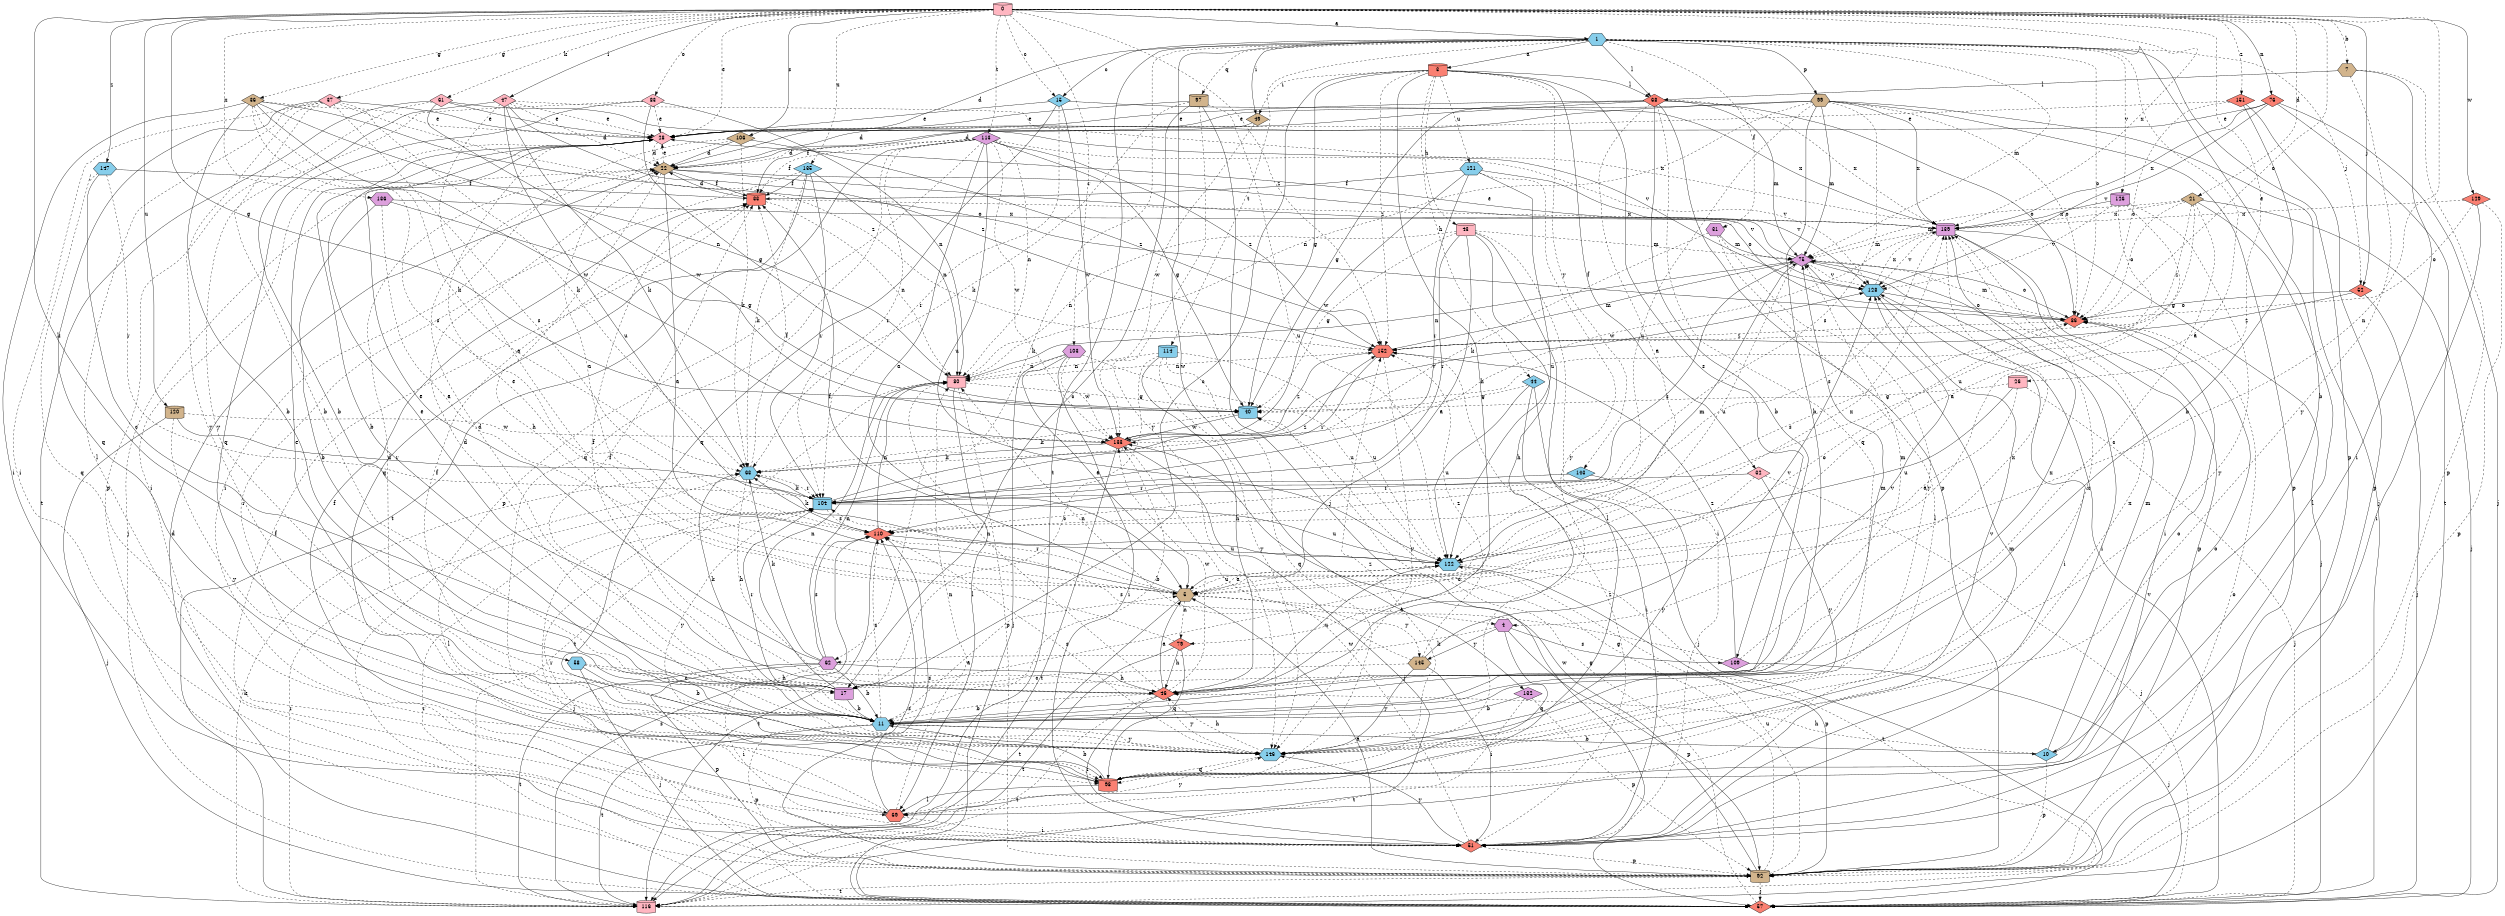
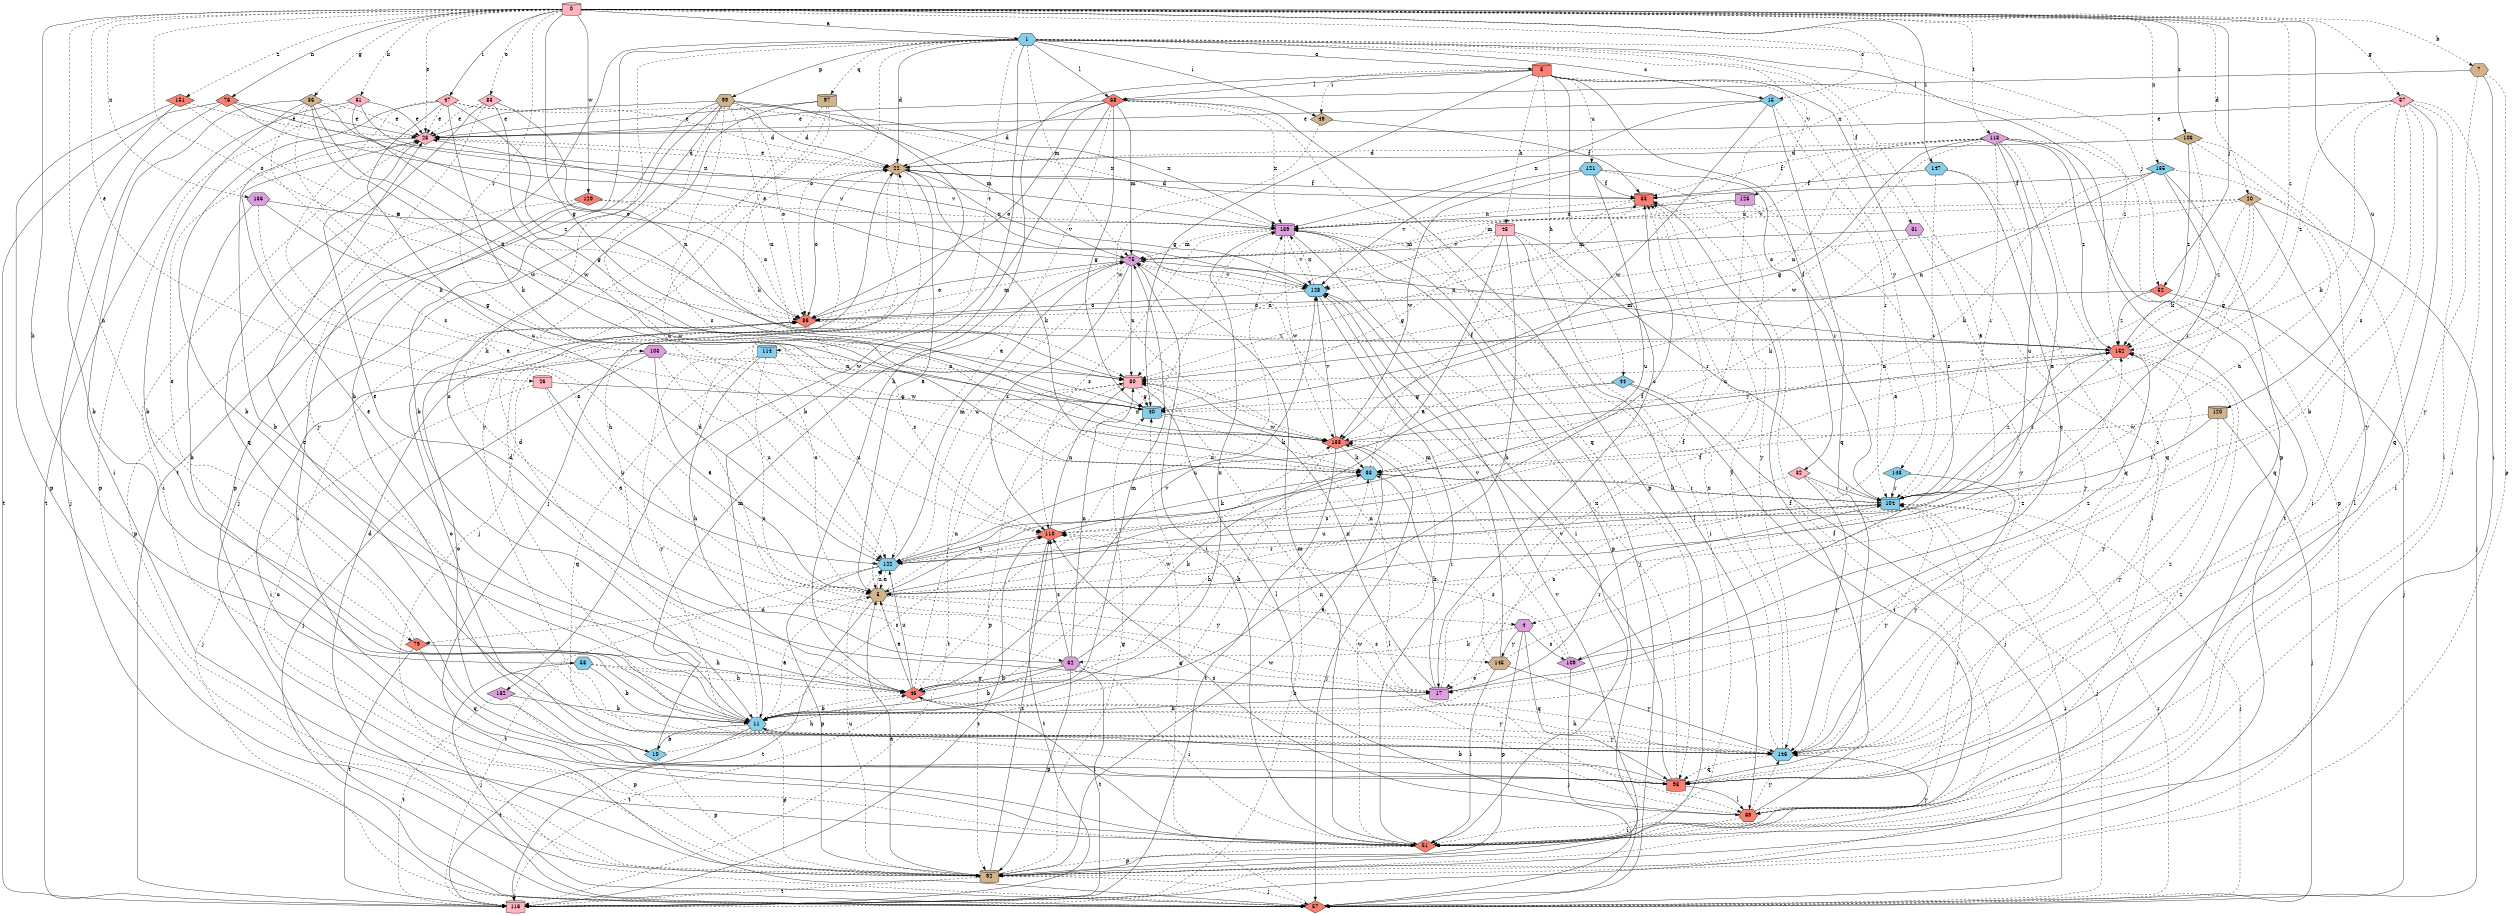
node "21": label "21" -> "20"
edge "133" -> "152": label "z" -> "y"
edge "26" -> "40": style dashed -> solid
edge "22" -> "63": added, label "k"
